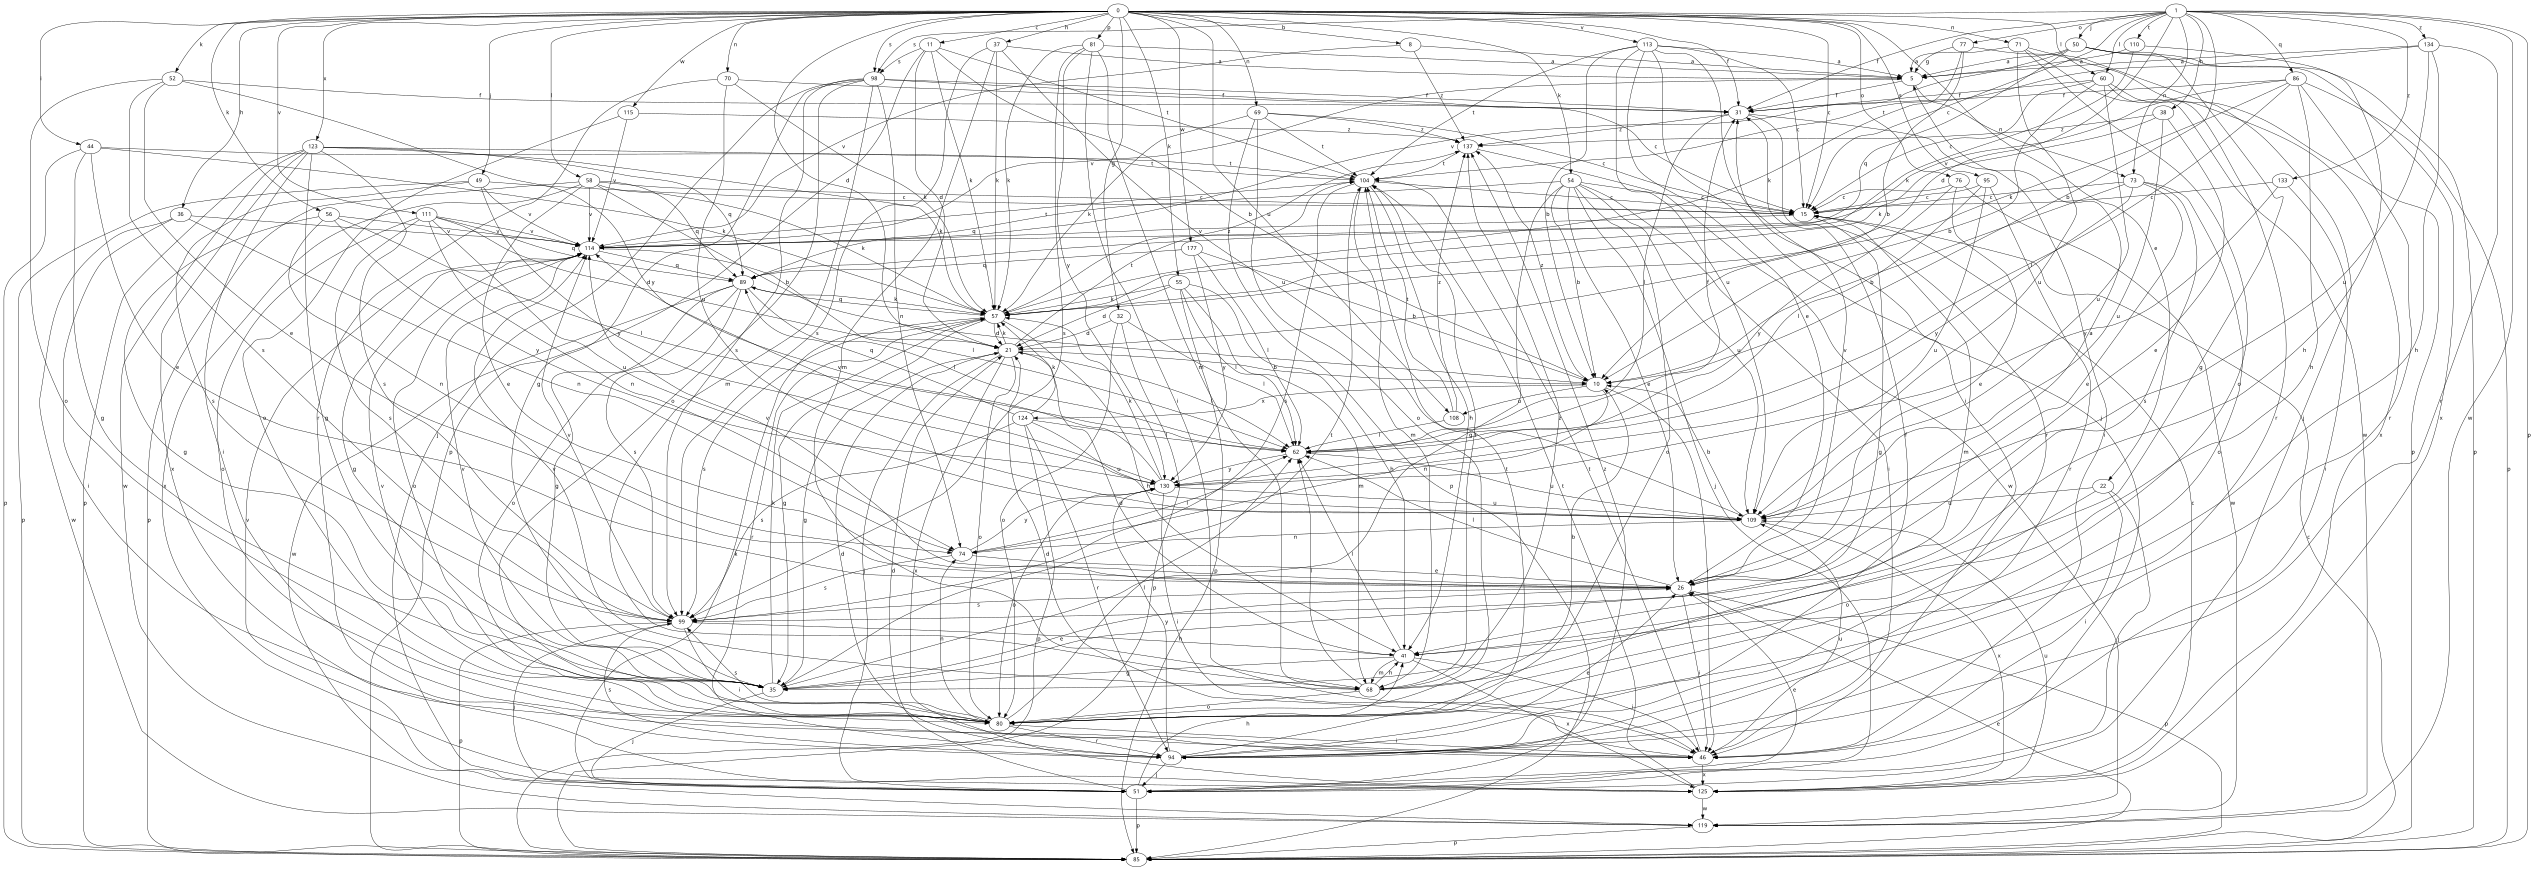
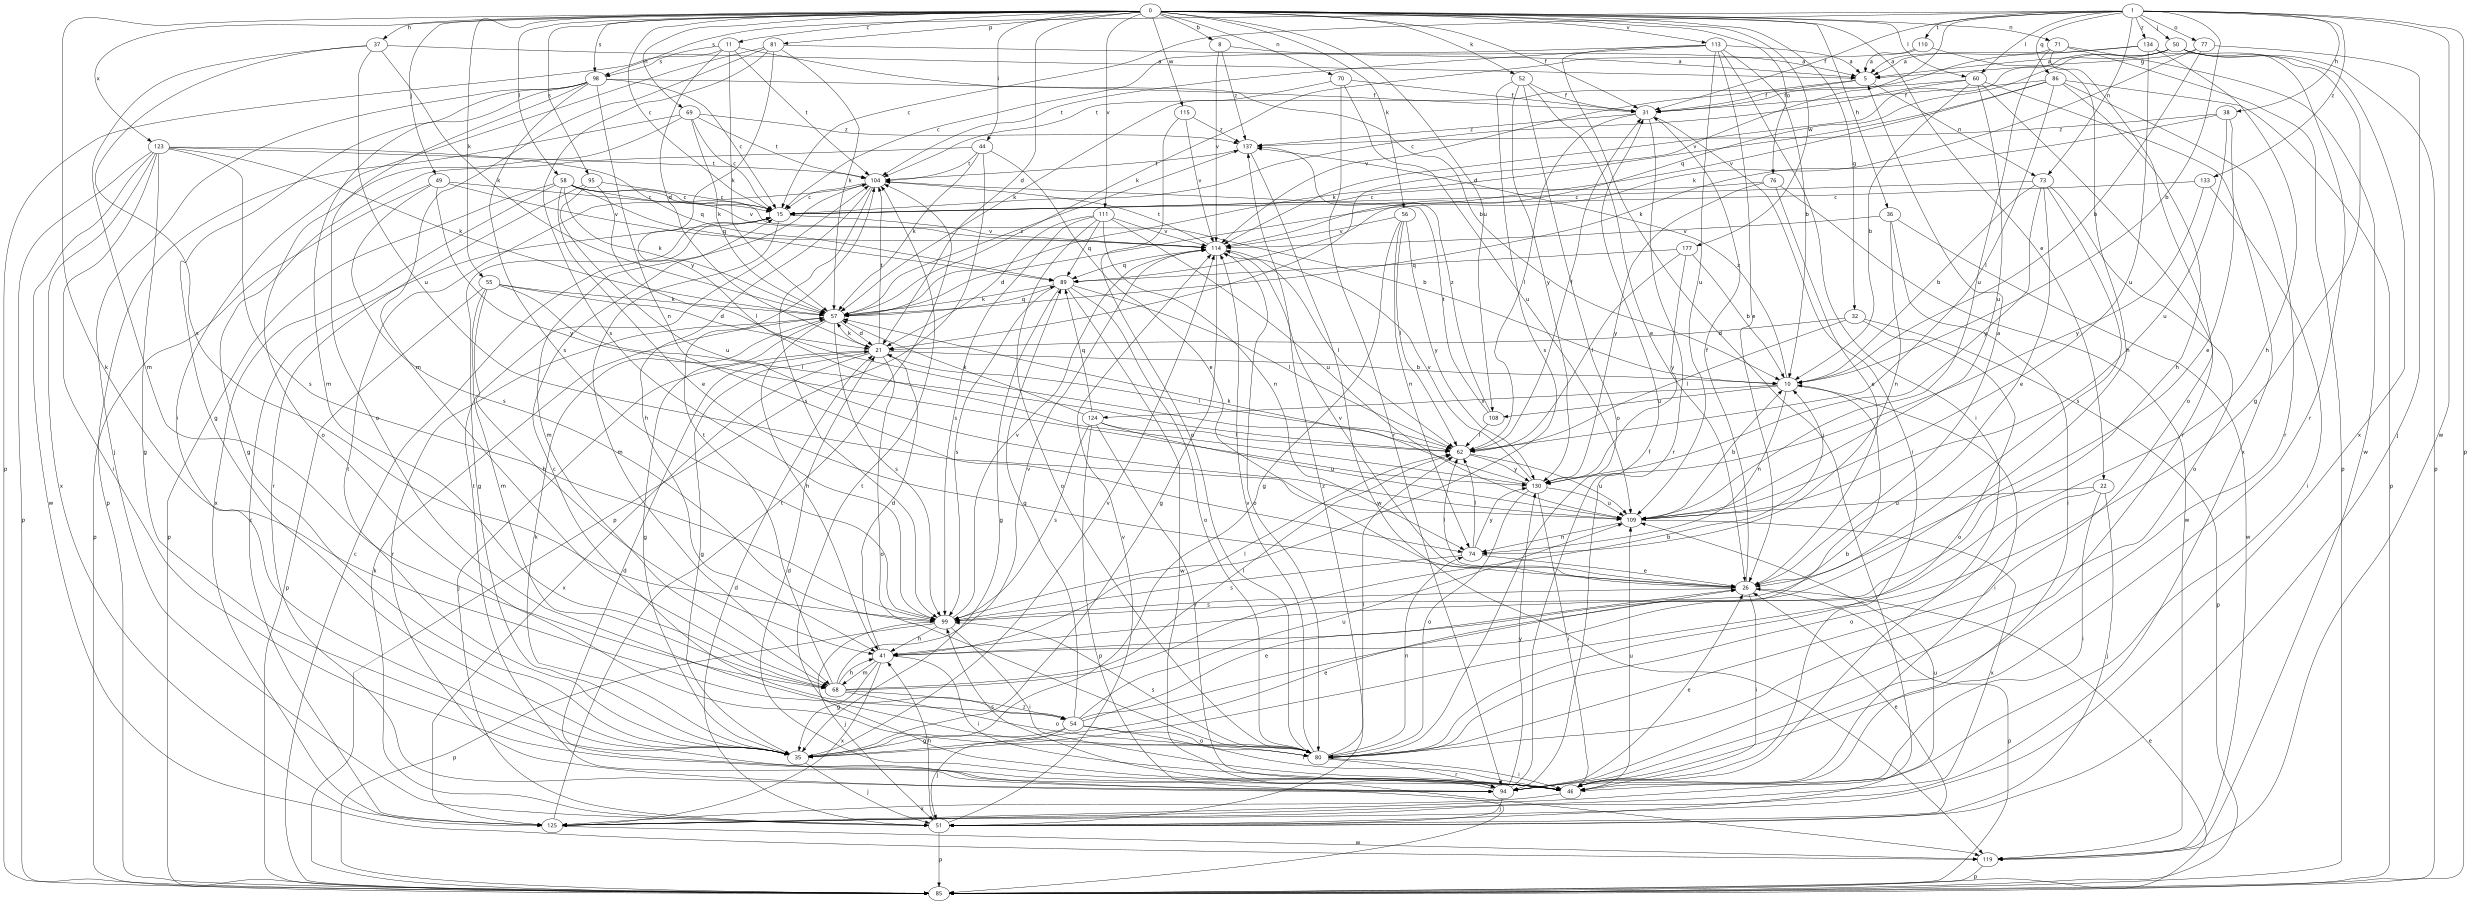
edge "26" -> "31": label "v" -> "f"
edge "68" -> "137": now "68" -> "54"
